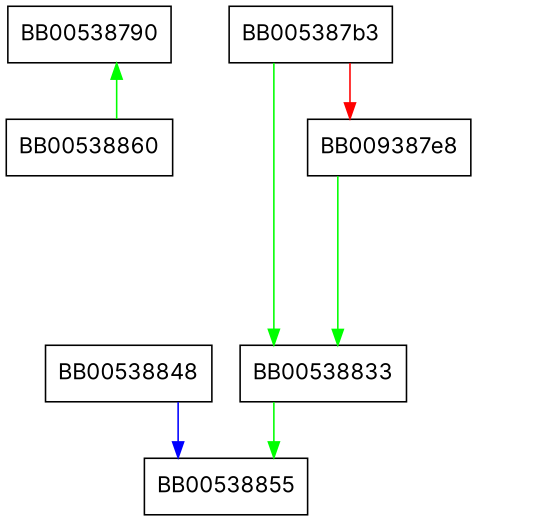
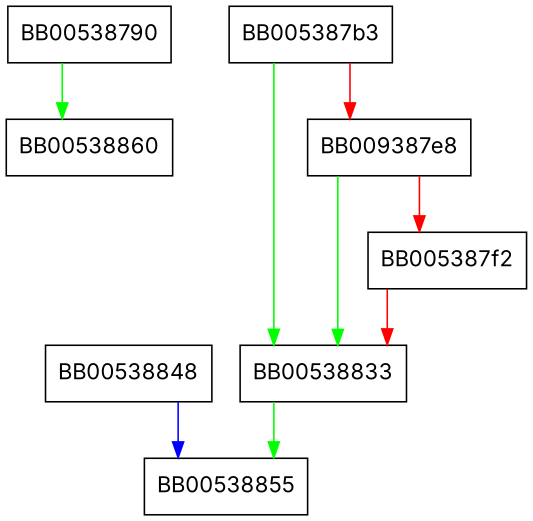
edge "BB00538860" -> "BB00538790": reversed
node "BB005387f2": added
